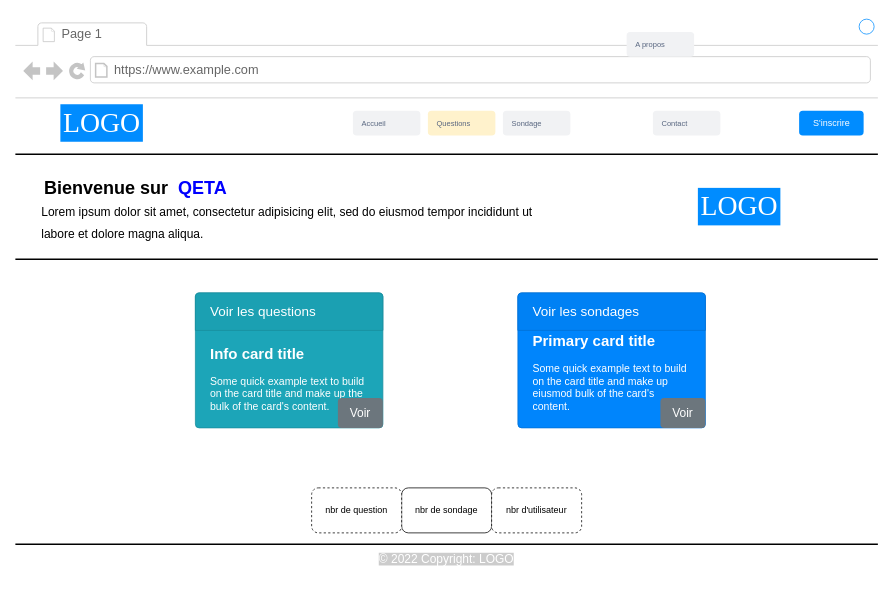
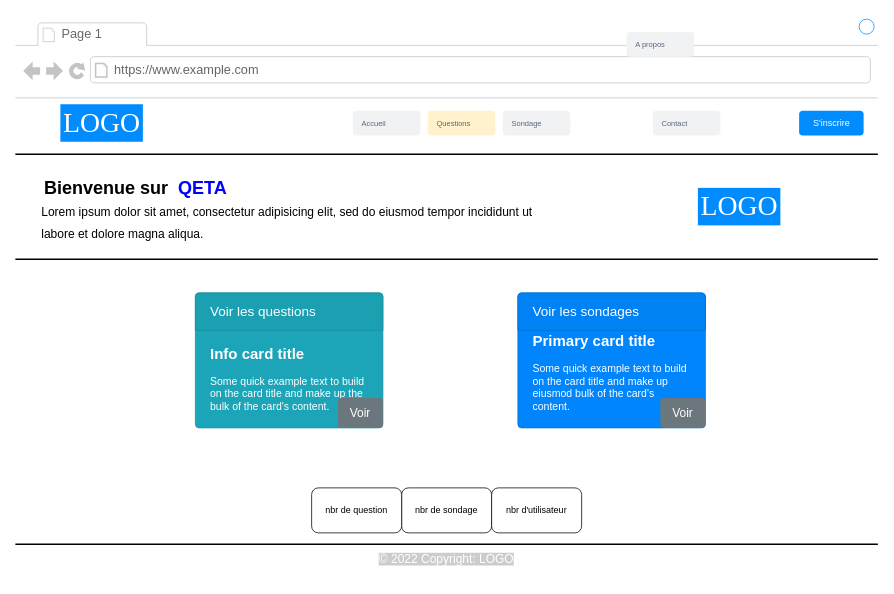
node "nbr de question": style dashed -> solid
node "nbr d'utilisateur": style dashed -> solid
